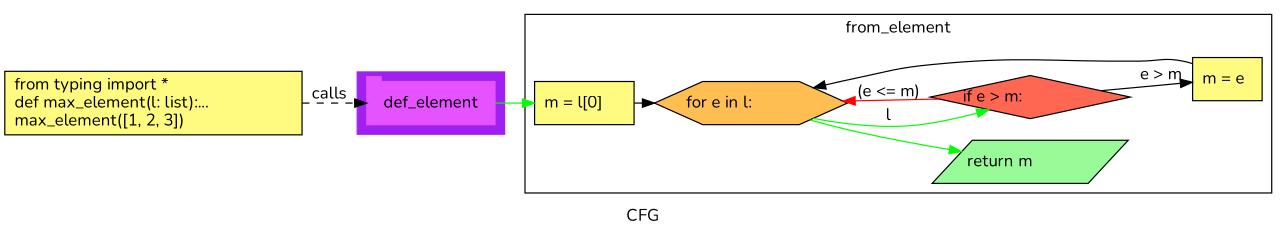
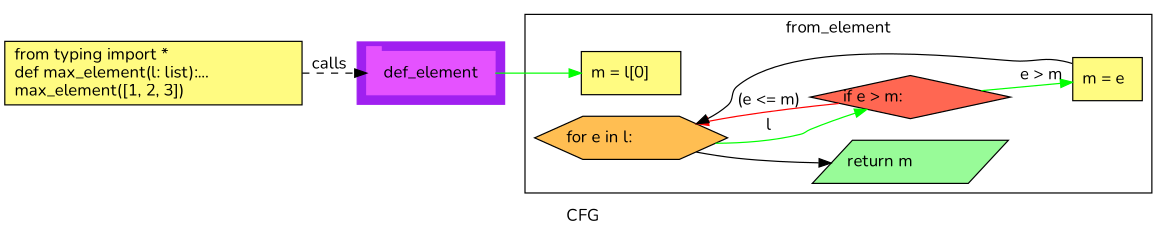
edge "if e > m:" -> "m = e": color black -> green
edge "m = l[0]" -> "for e in l:": removed
edge "for e in l:" -> "return m": color green -> black
